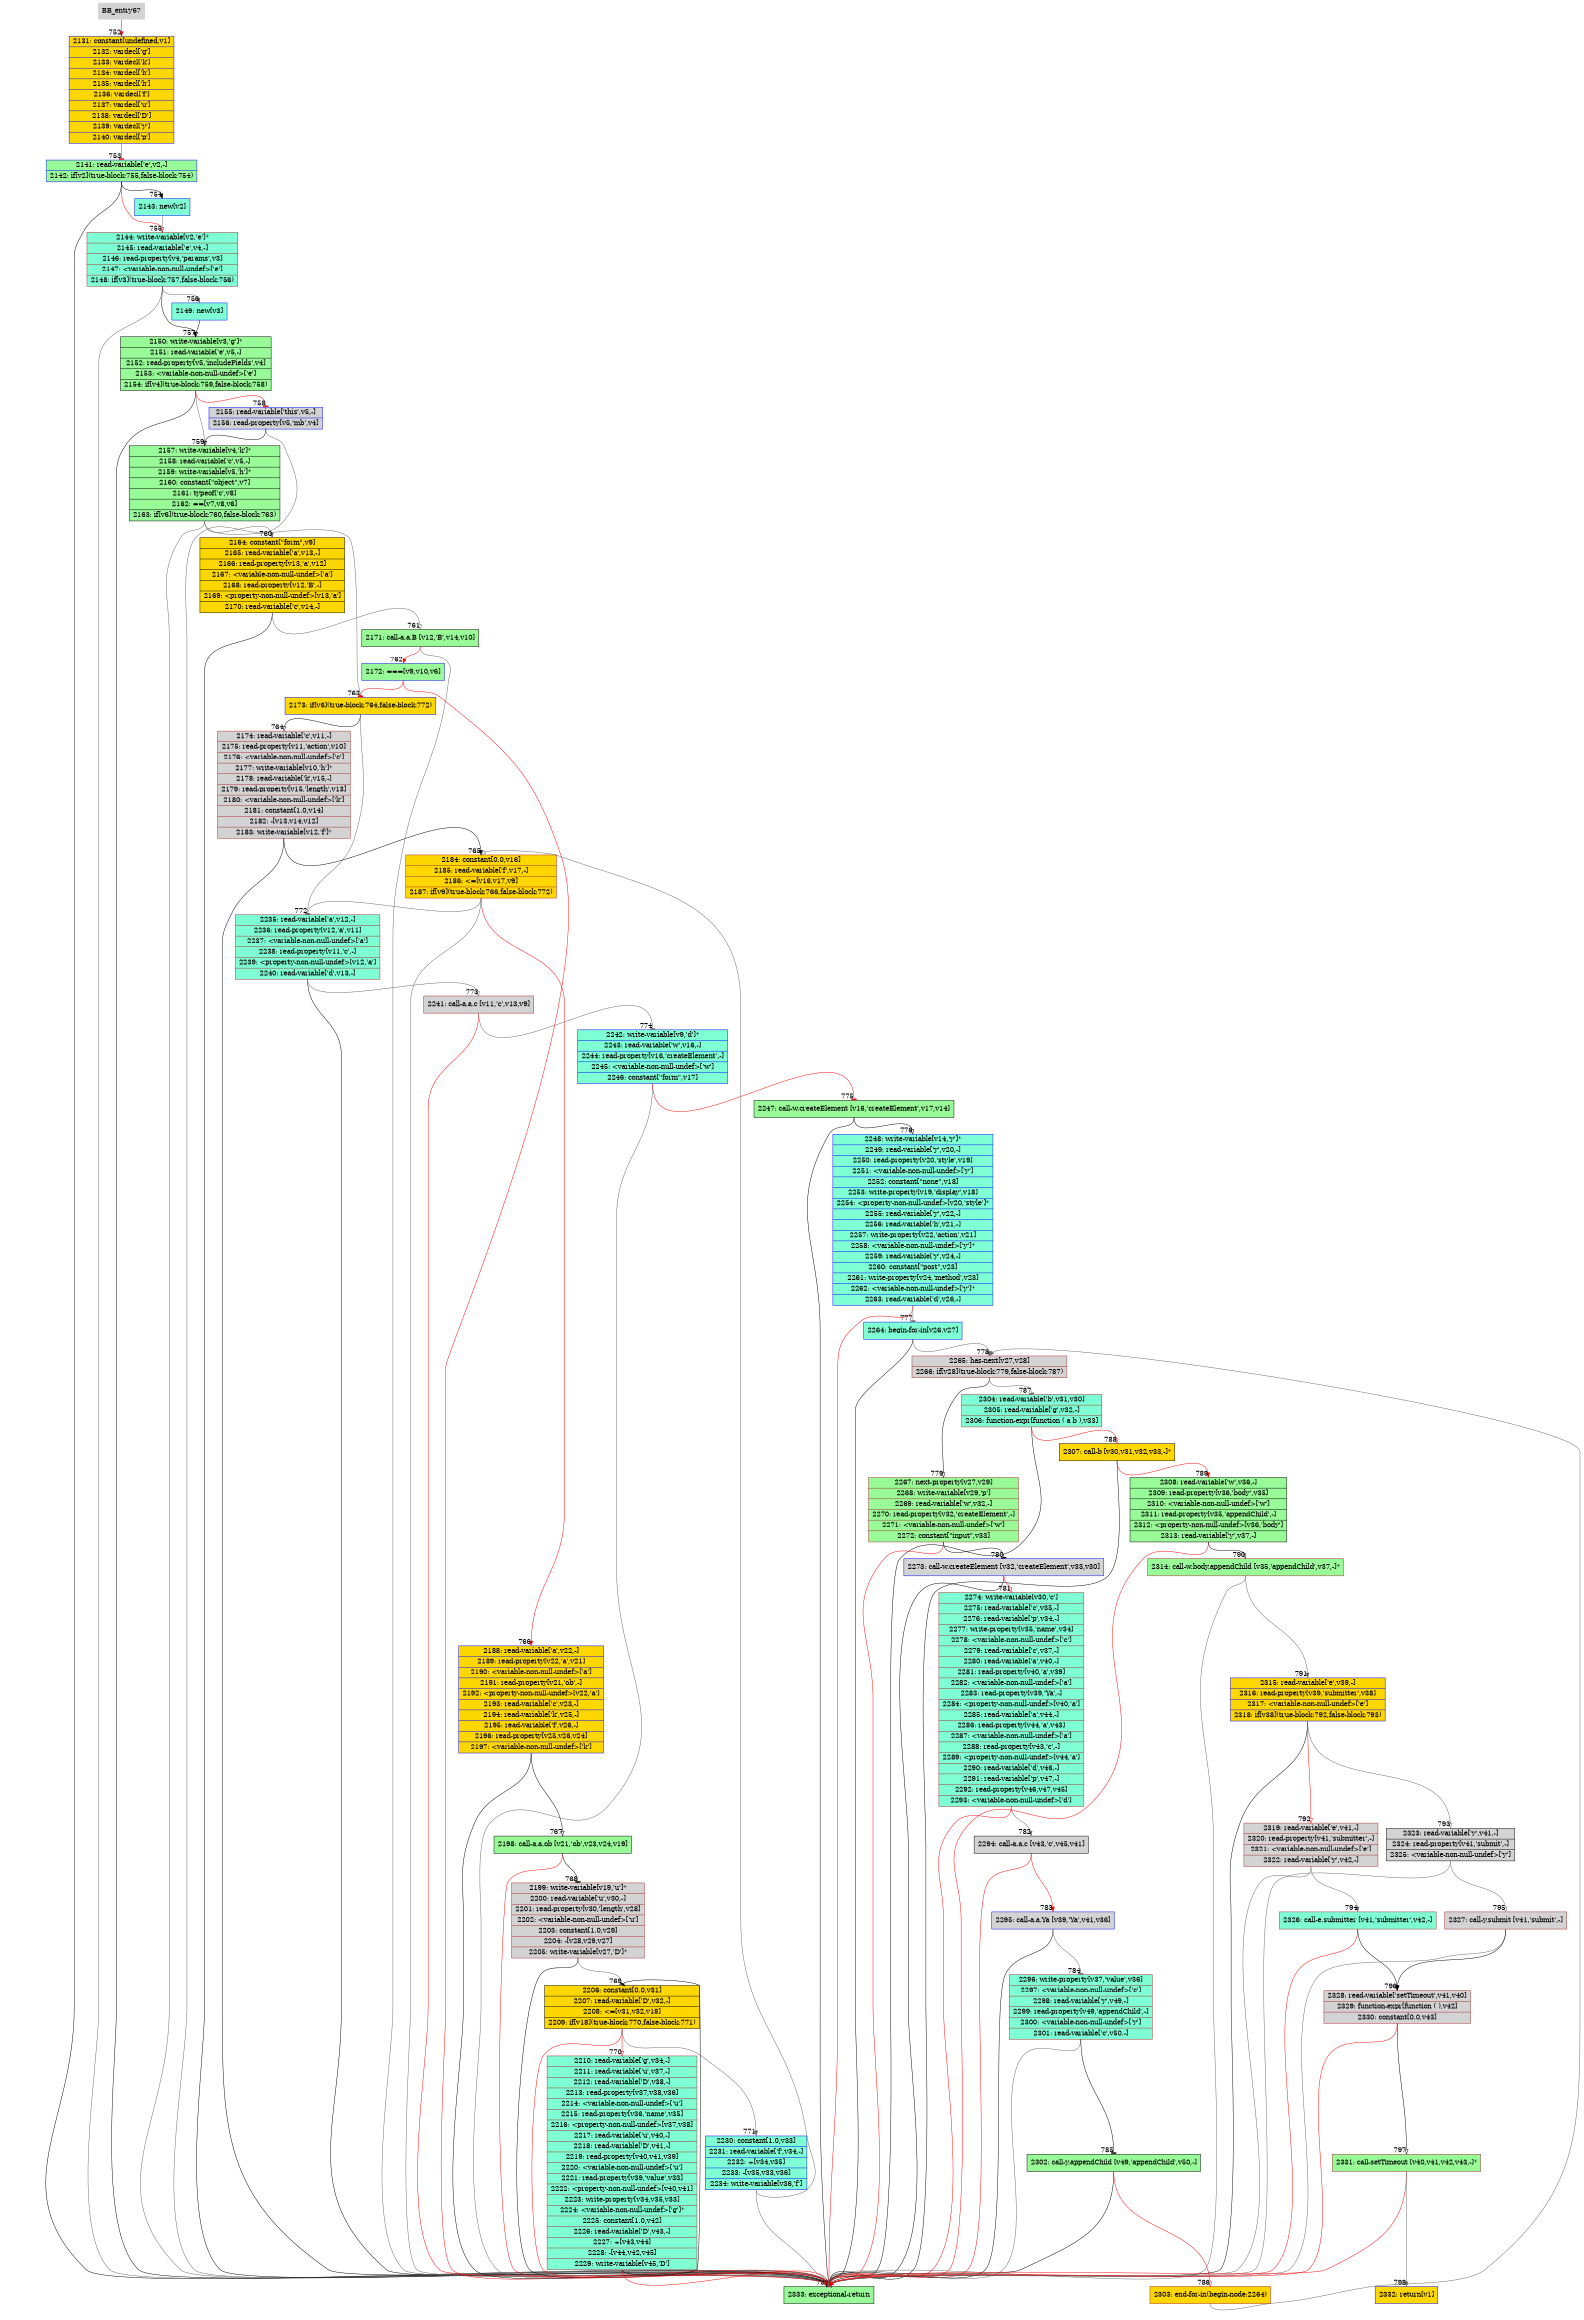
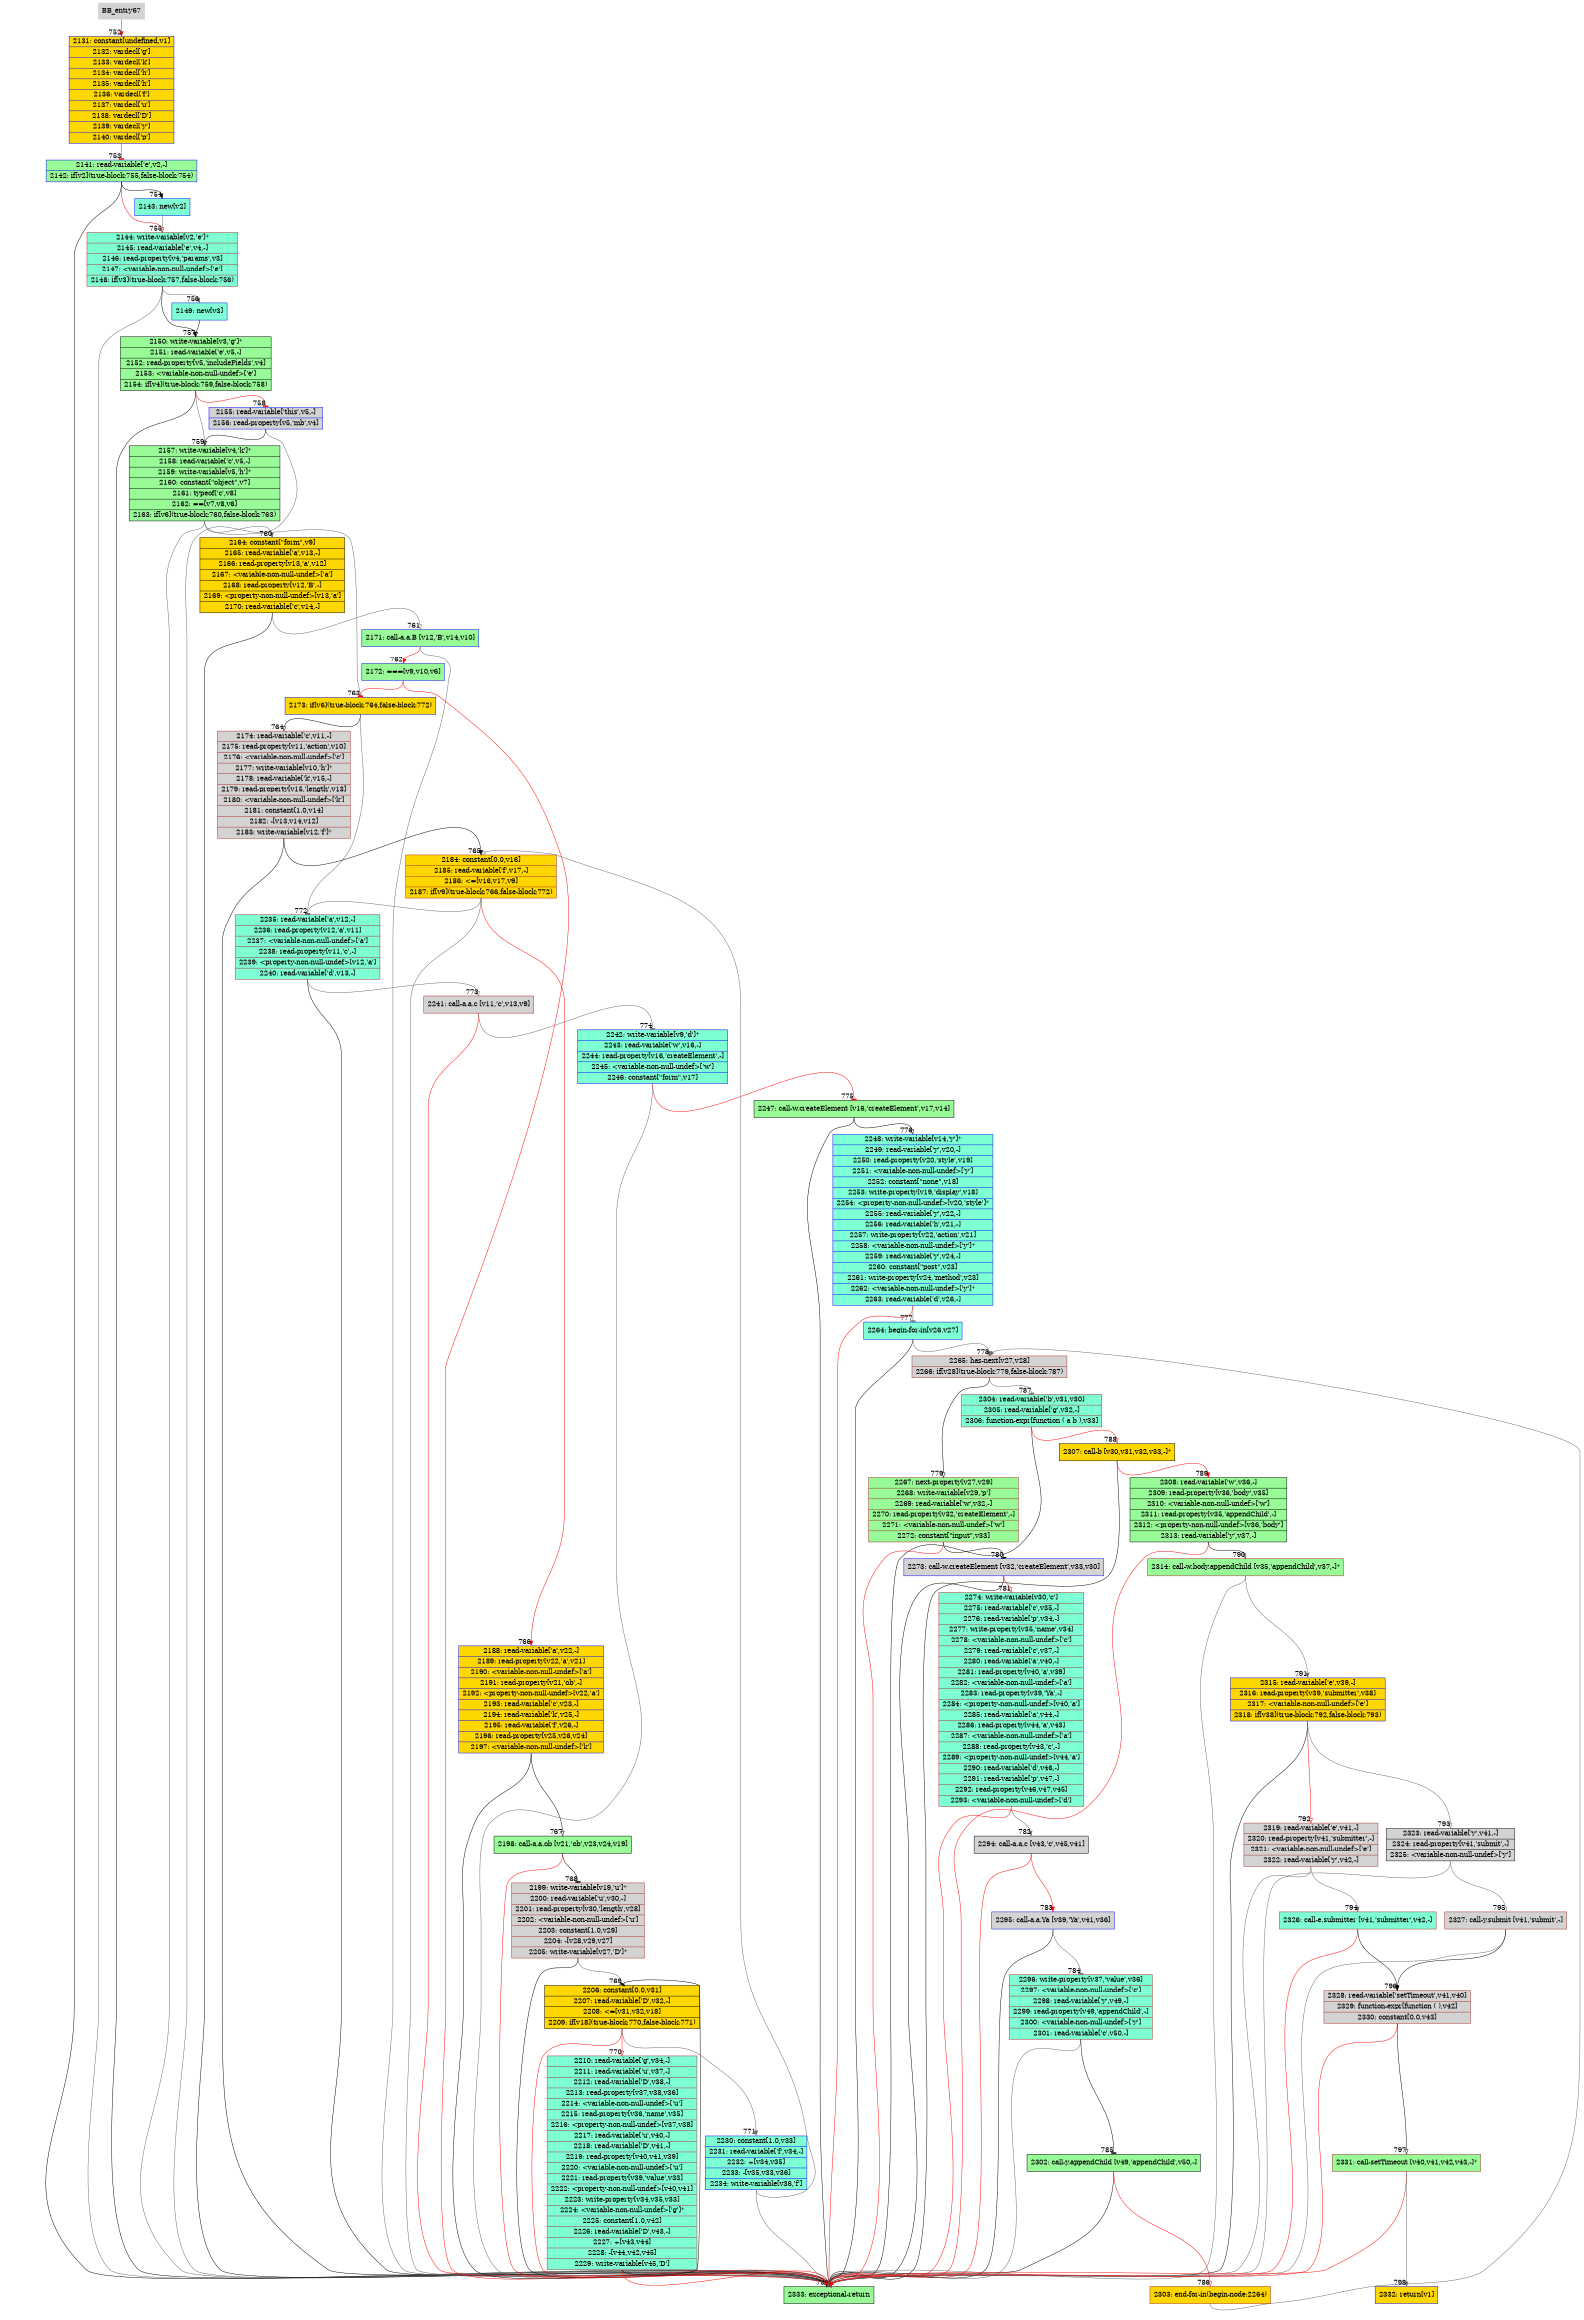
node "2171: call-a.a.B [v12,'B',v14,v10]": color black -> blue
